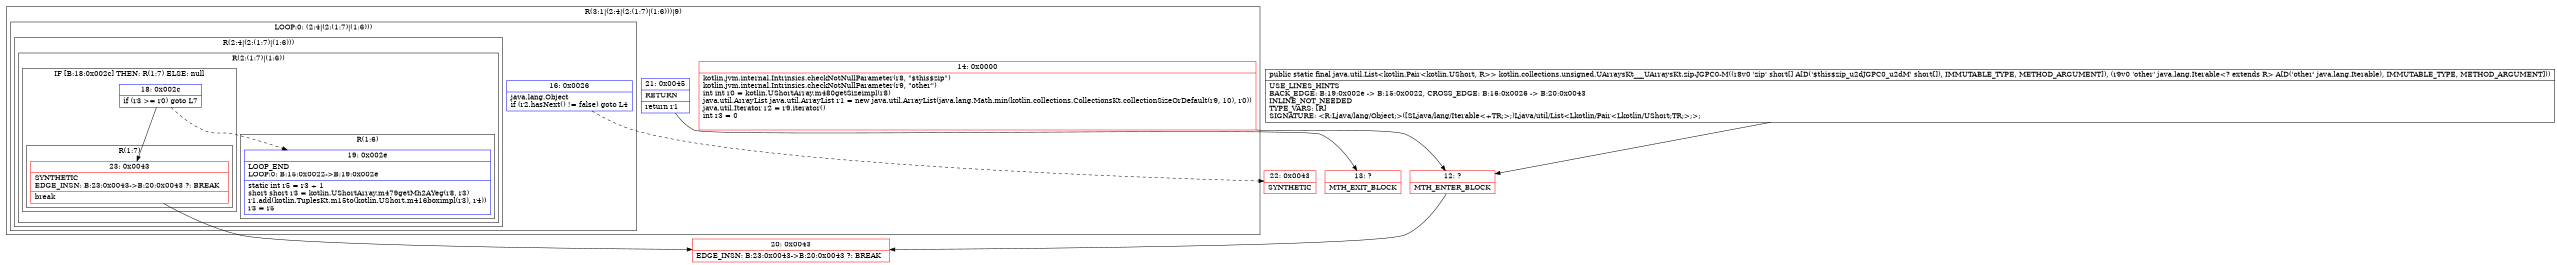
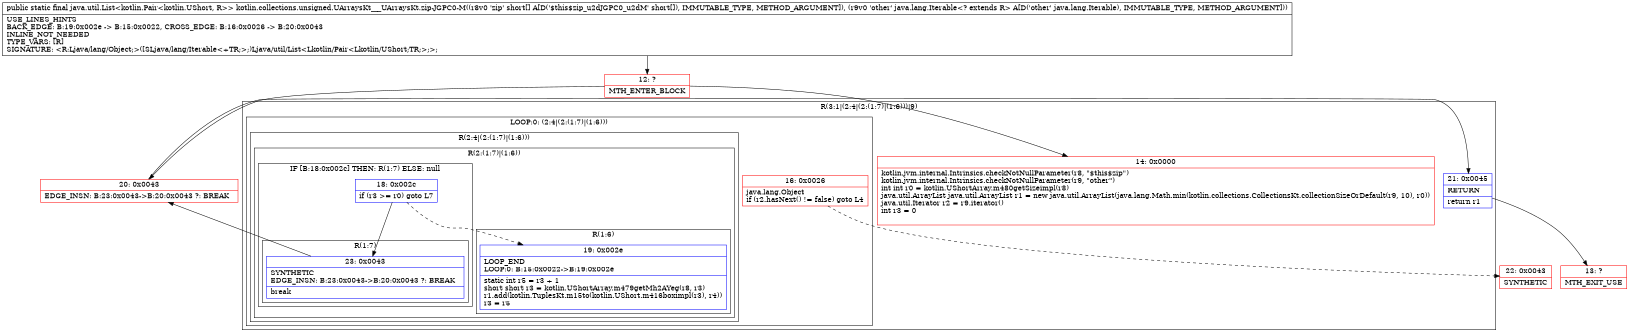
node "16: 0x0026": color blue -> red
edge "20: 0x0043" -> "21: 0x0045": added
edge "14: 0x0000" -> "12: ?": reversed
node "23: 0x0043": color red -> blue
node "13: ?": text "MTH_EXIT_BLOCK" -> "MTH_EXIT_USE"
